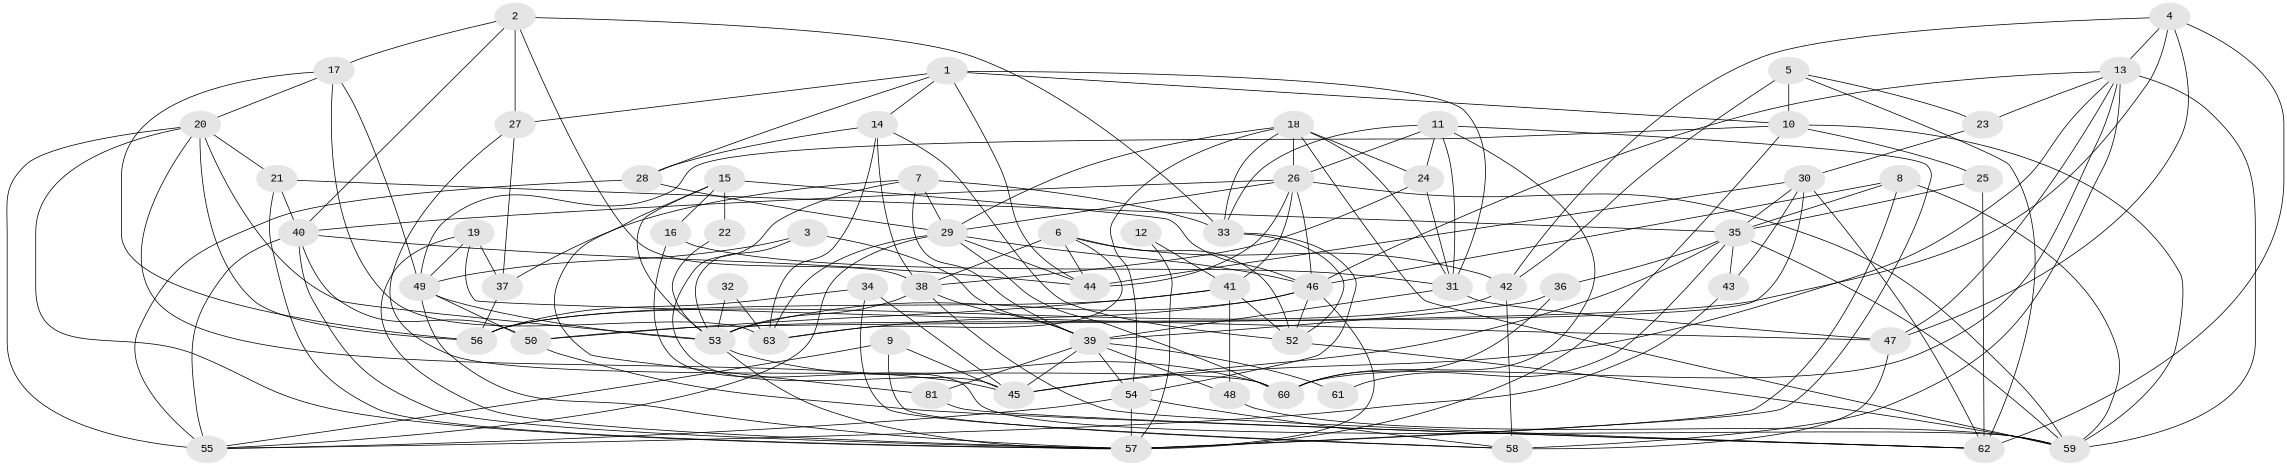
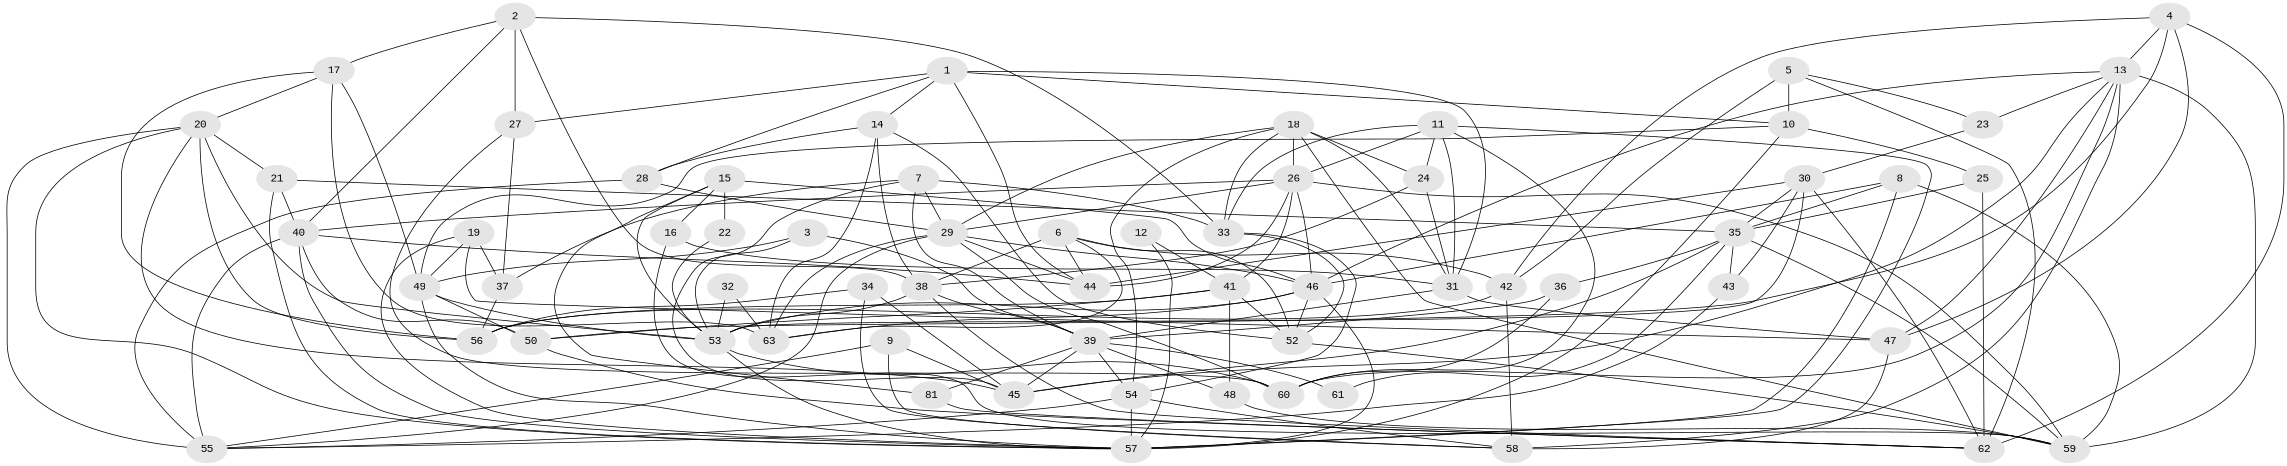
edge "10" -- "59": removed
